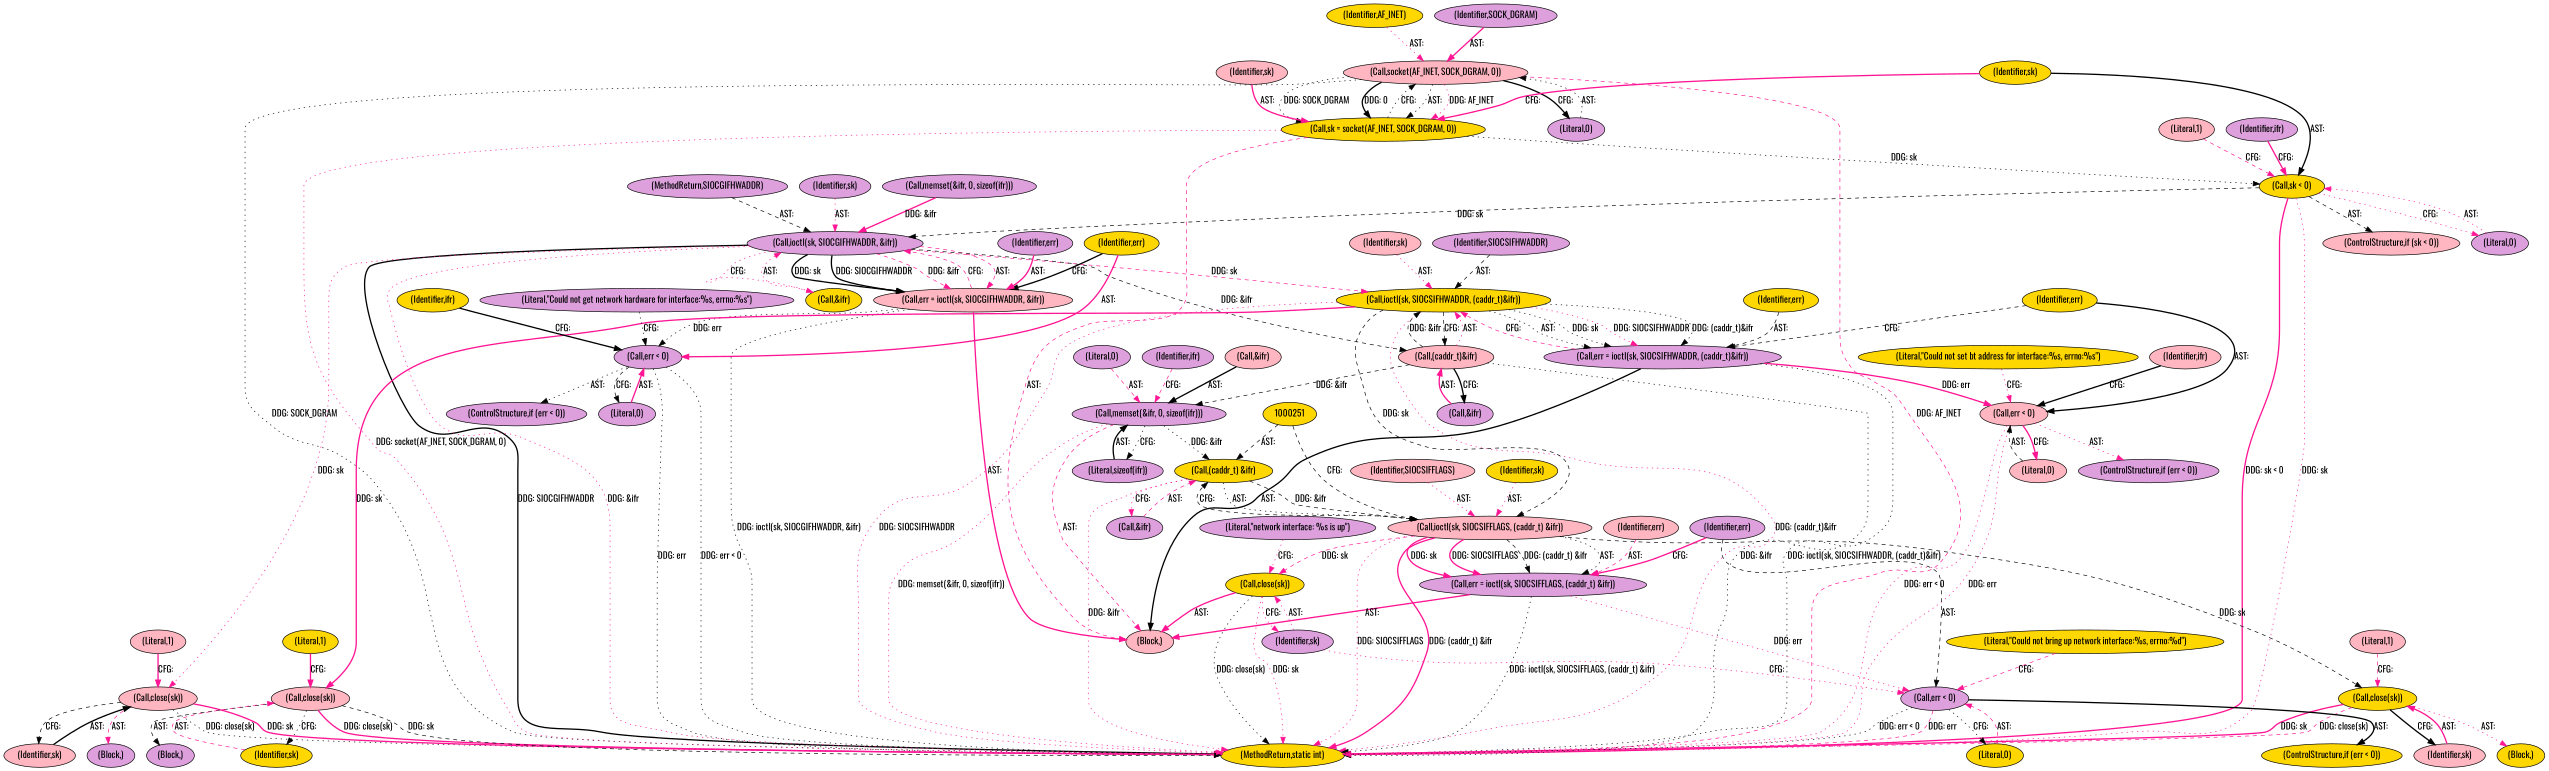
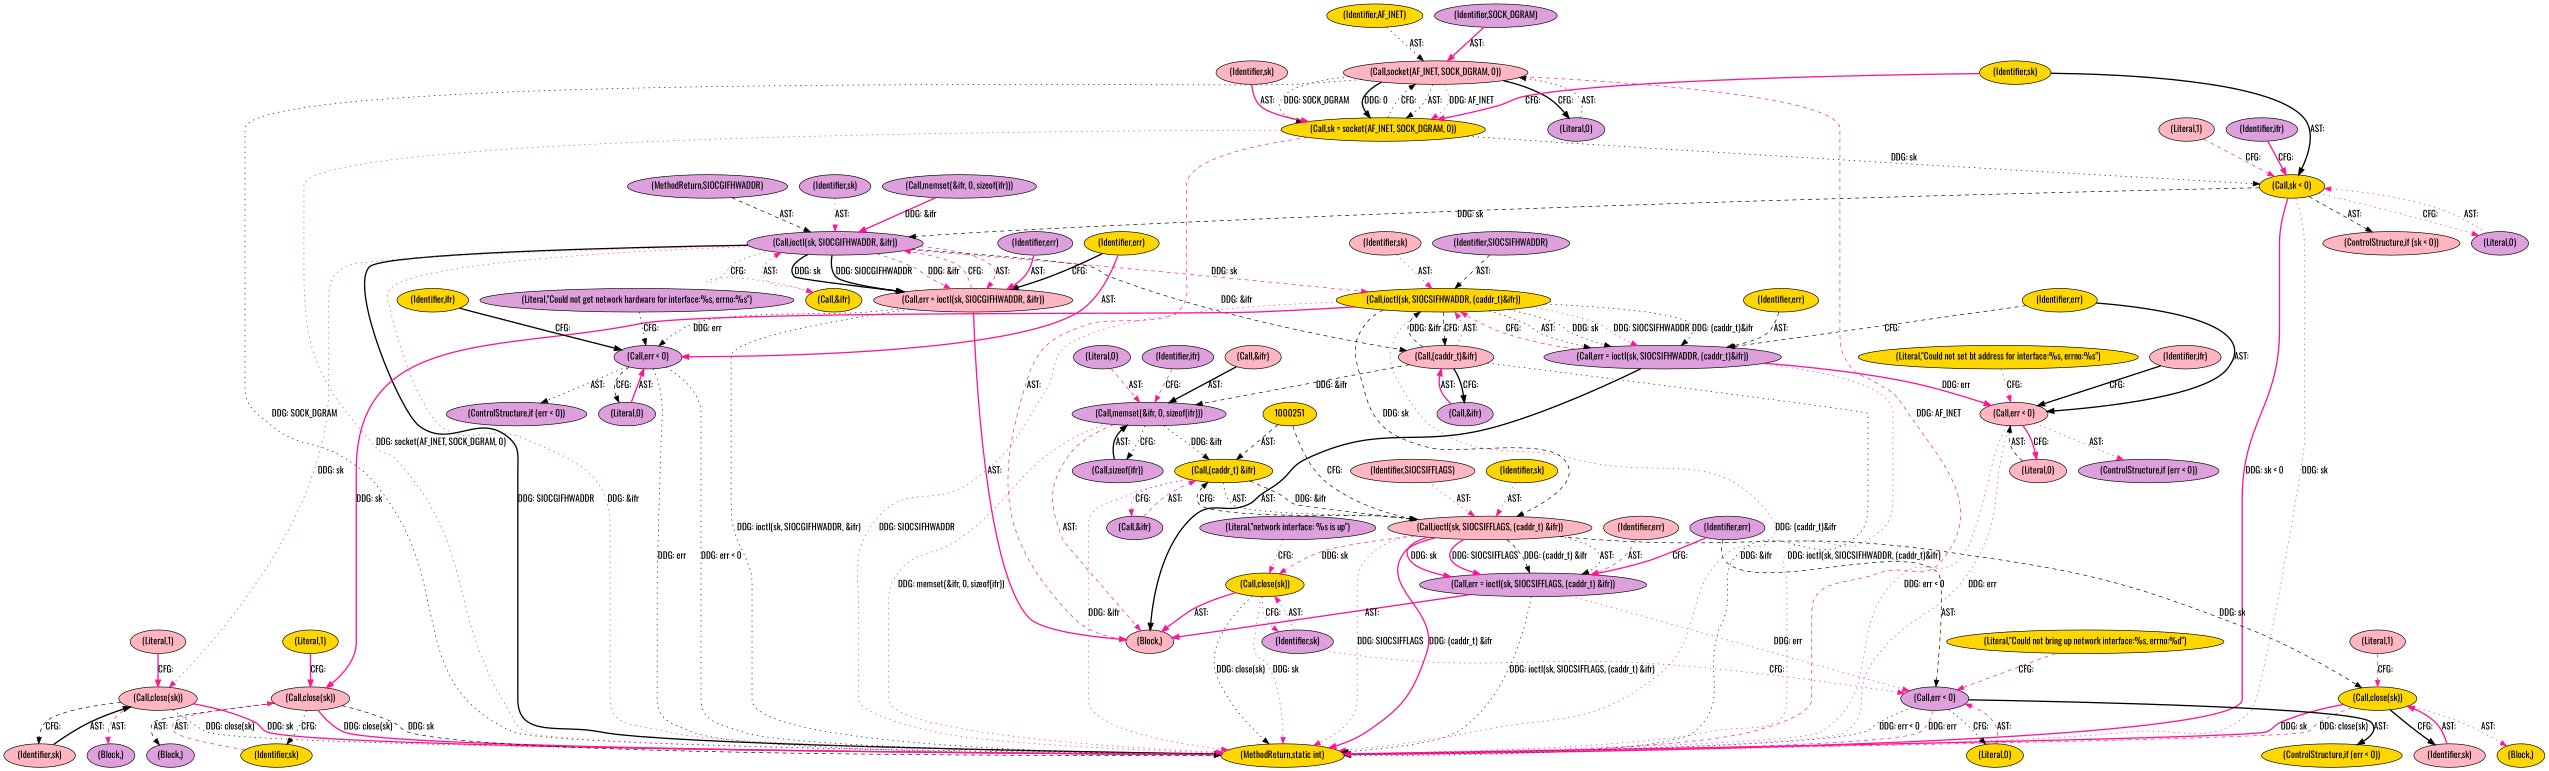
edge "(Identifier,AF_INET)" -> "(Call,socket(AF_INET, SOCK_DGRAM, 0))": color deeppink -> black
node "(Literal,sizeof(ifr))": label "(Literal,sizeof(ifr))" -> "(Call,sizeof(ifr))"
edge "(Call,err = ioctl(sk, SIOCSIFHWADDR, (caddr_t)&ifr))" -> "(MethodReturn,static int)": color black -> deeppink
